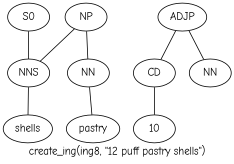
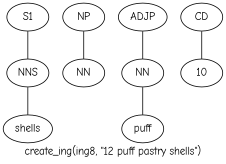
node "S0": label "S0" -> "S1"
edge "NP" -- "NNS": removed
edge "ADJP" -- "CD": removed
node "pastry": removed
node "puff": added
